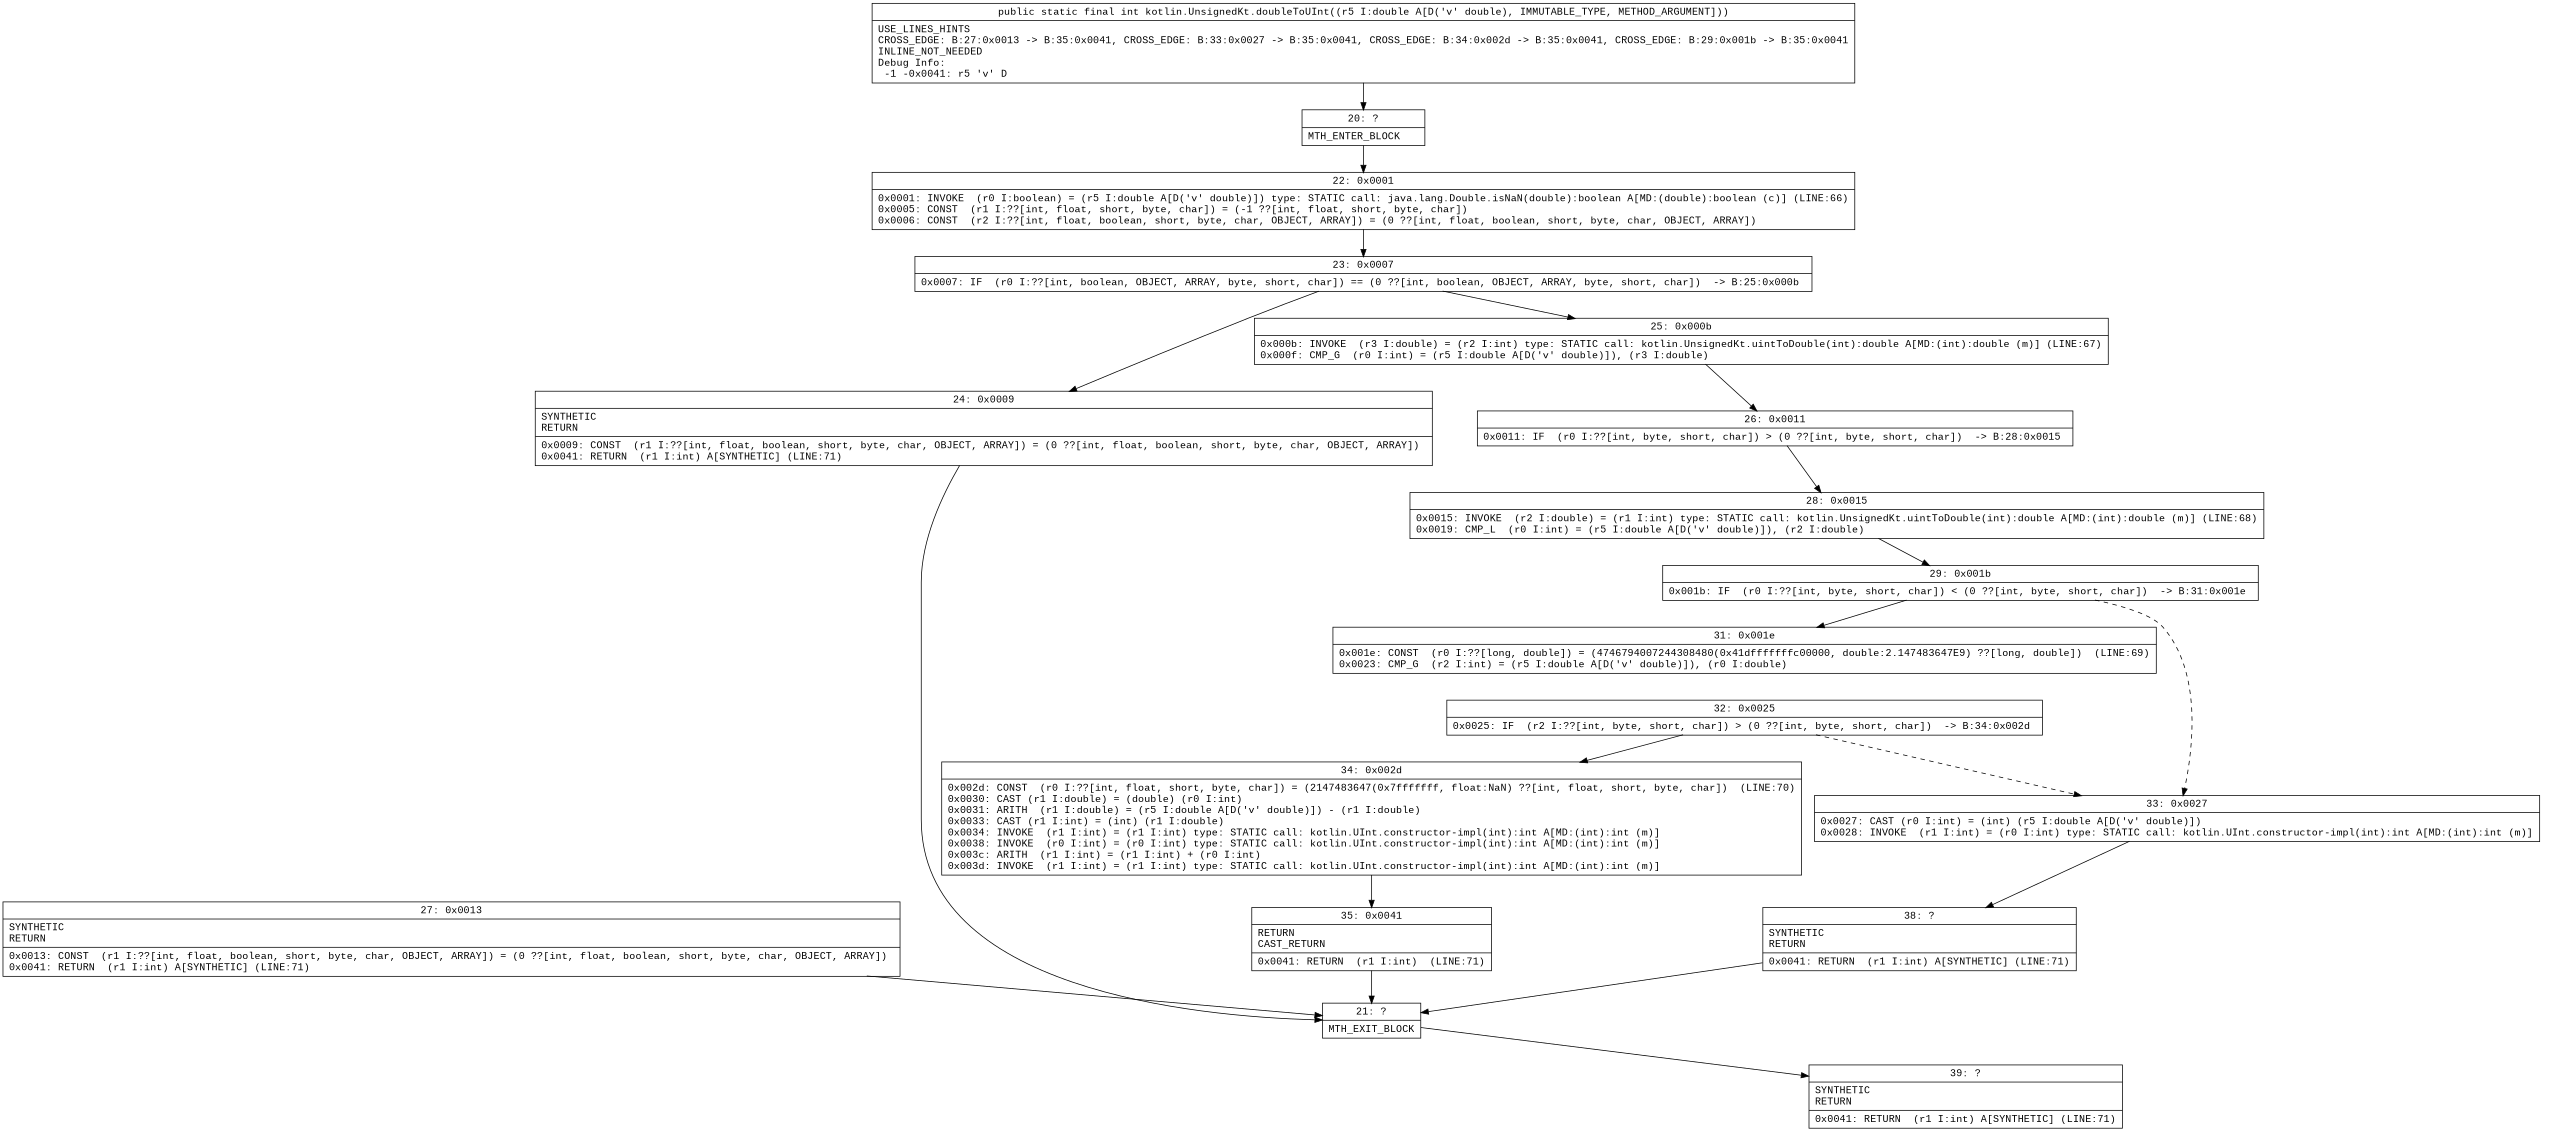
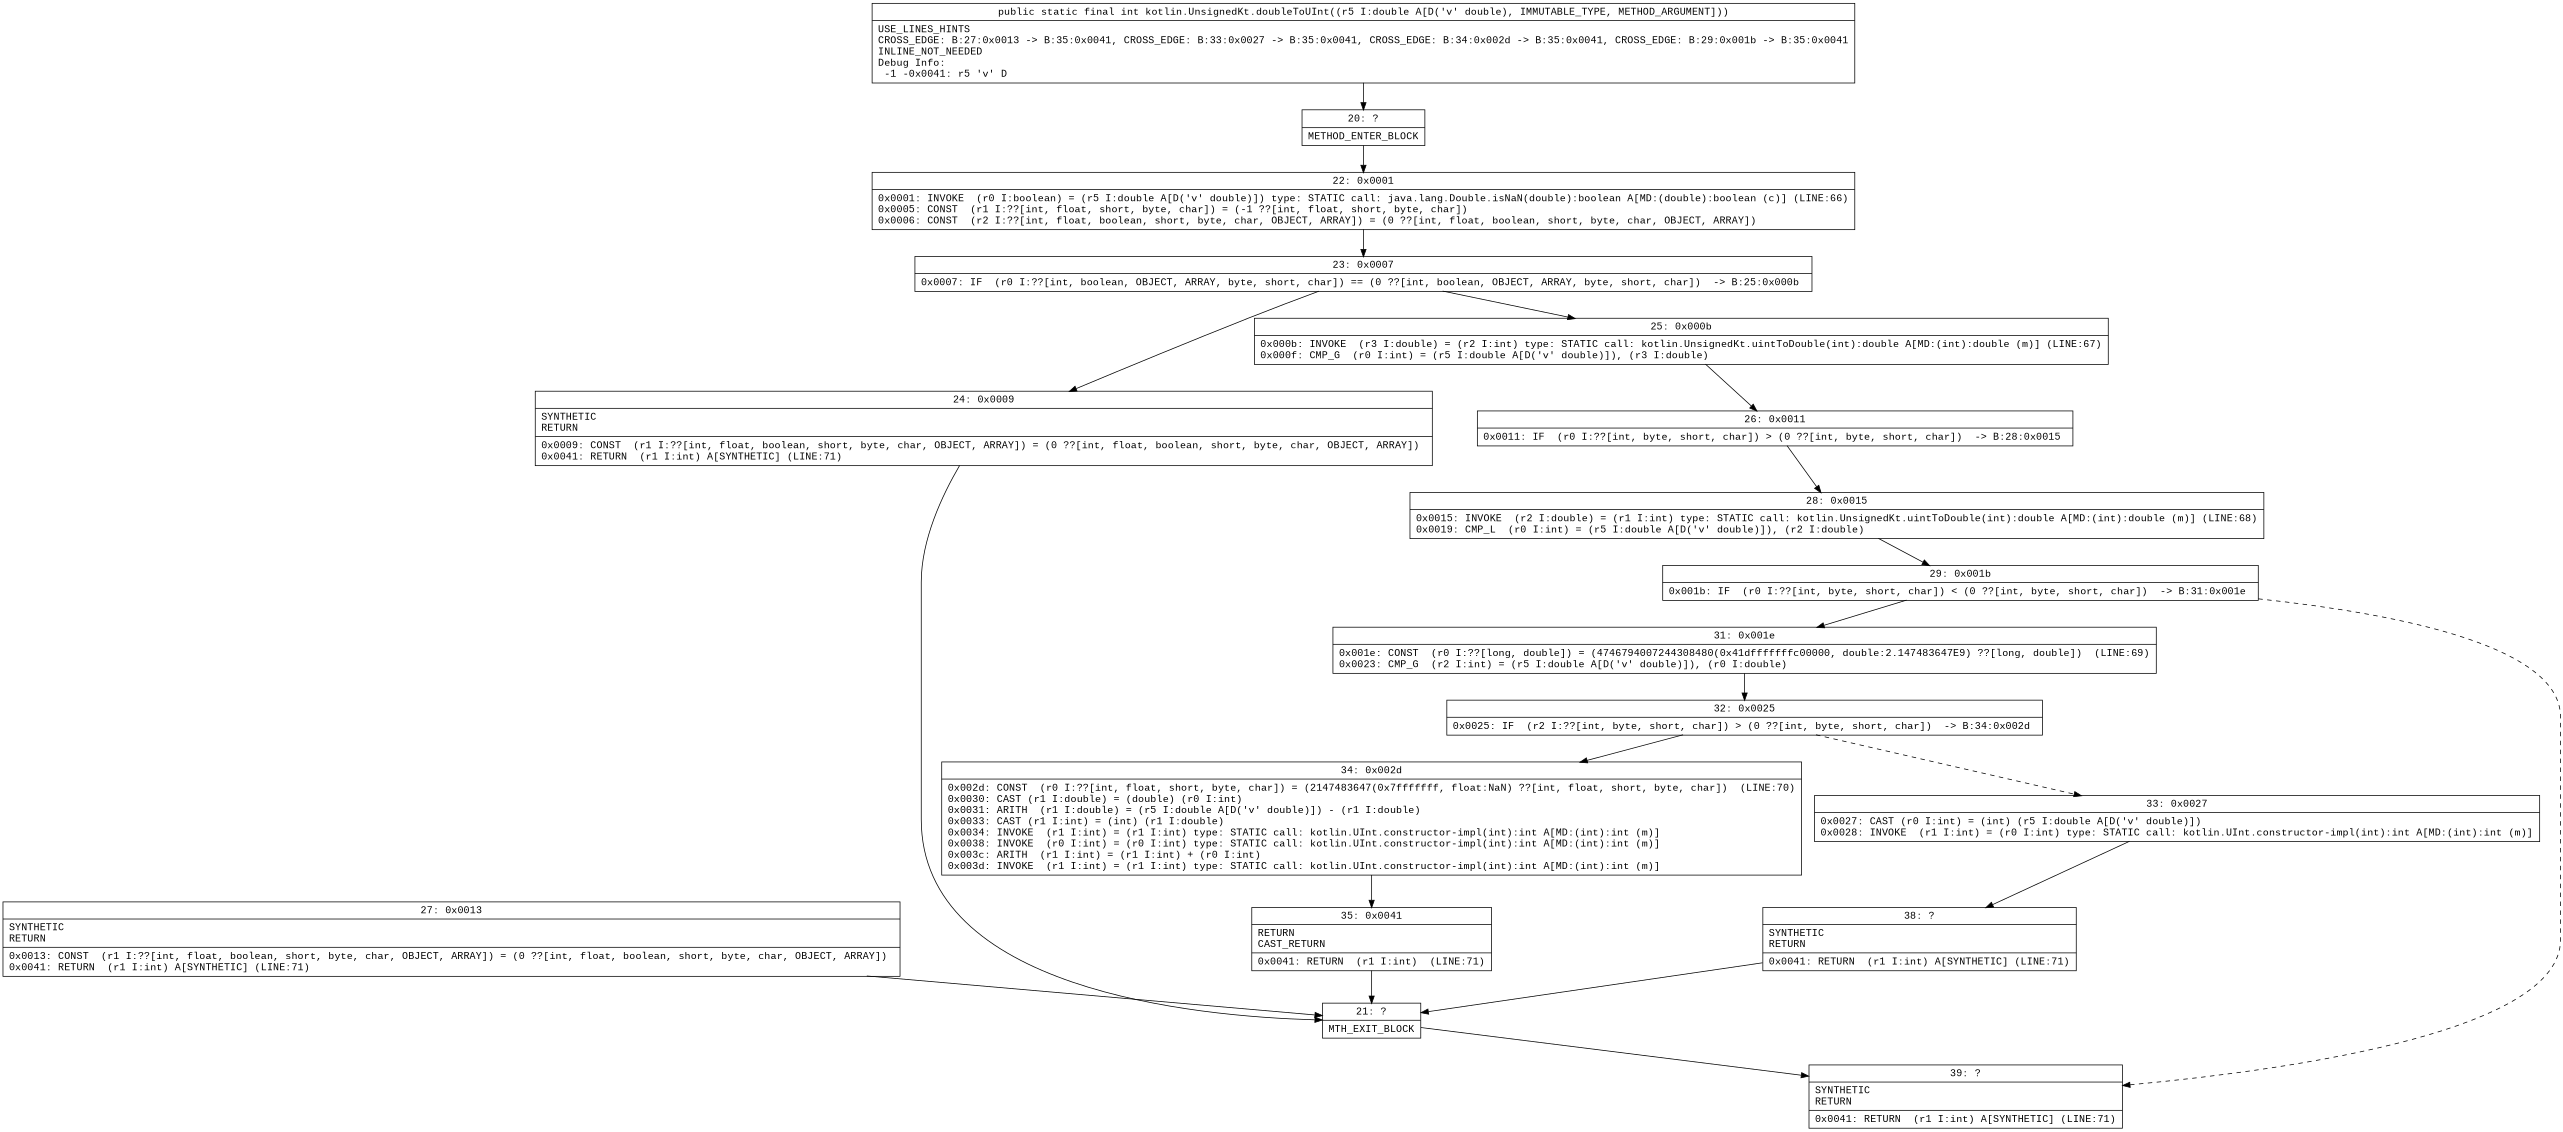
node "20: ?": text "MTH_ENTER_BLOCK" -> "METHOD_ENTER_BLOCK"
edge "29: 0x001b" -> "33: 0x0027": now "29: 0x001b" -> "39: ?"
edge "31: 0x001e" -> "32: 0x0025": added
